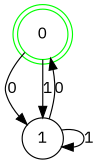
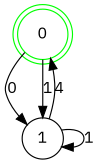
edge "1" -> "0": label "0" -> "4"
